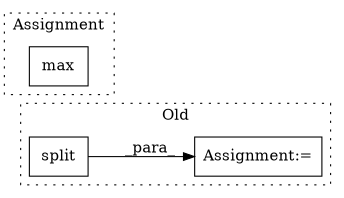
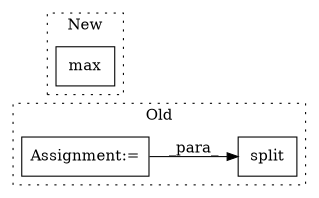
cluster "Assignment": label "Assignment" -> "New"
edge "split" -> "Assignment:=": reversed
